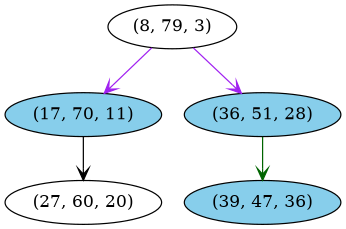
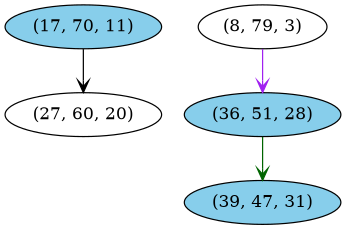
edge "(8, 79, 3)" -> "(17, 70, 11)": removed
node "(39, 47, 36)": label "(39, 47, 36)" -> "(39, 47, 31)"
